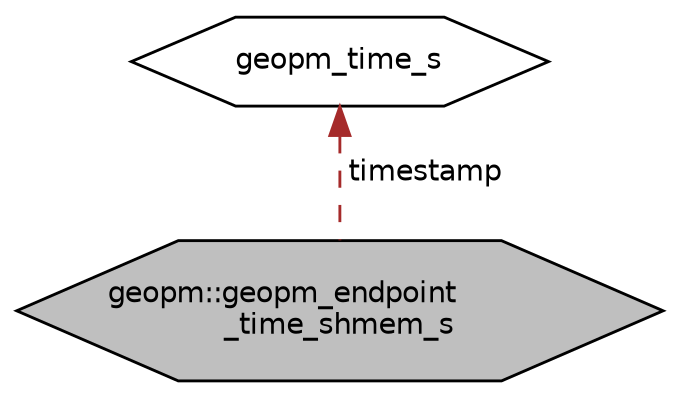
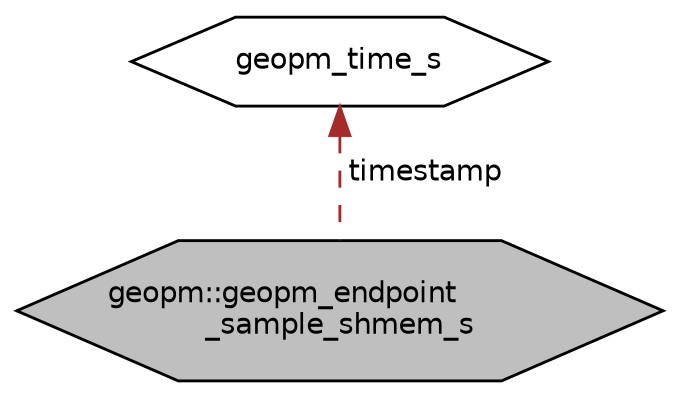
node "geopm::geopm_endpoint _time_shmem_s": label "geopm::geopm_endpoint _time_shmem_s" -> "geopm::geopm_endpoint _sample_shmem_s"
